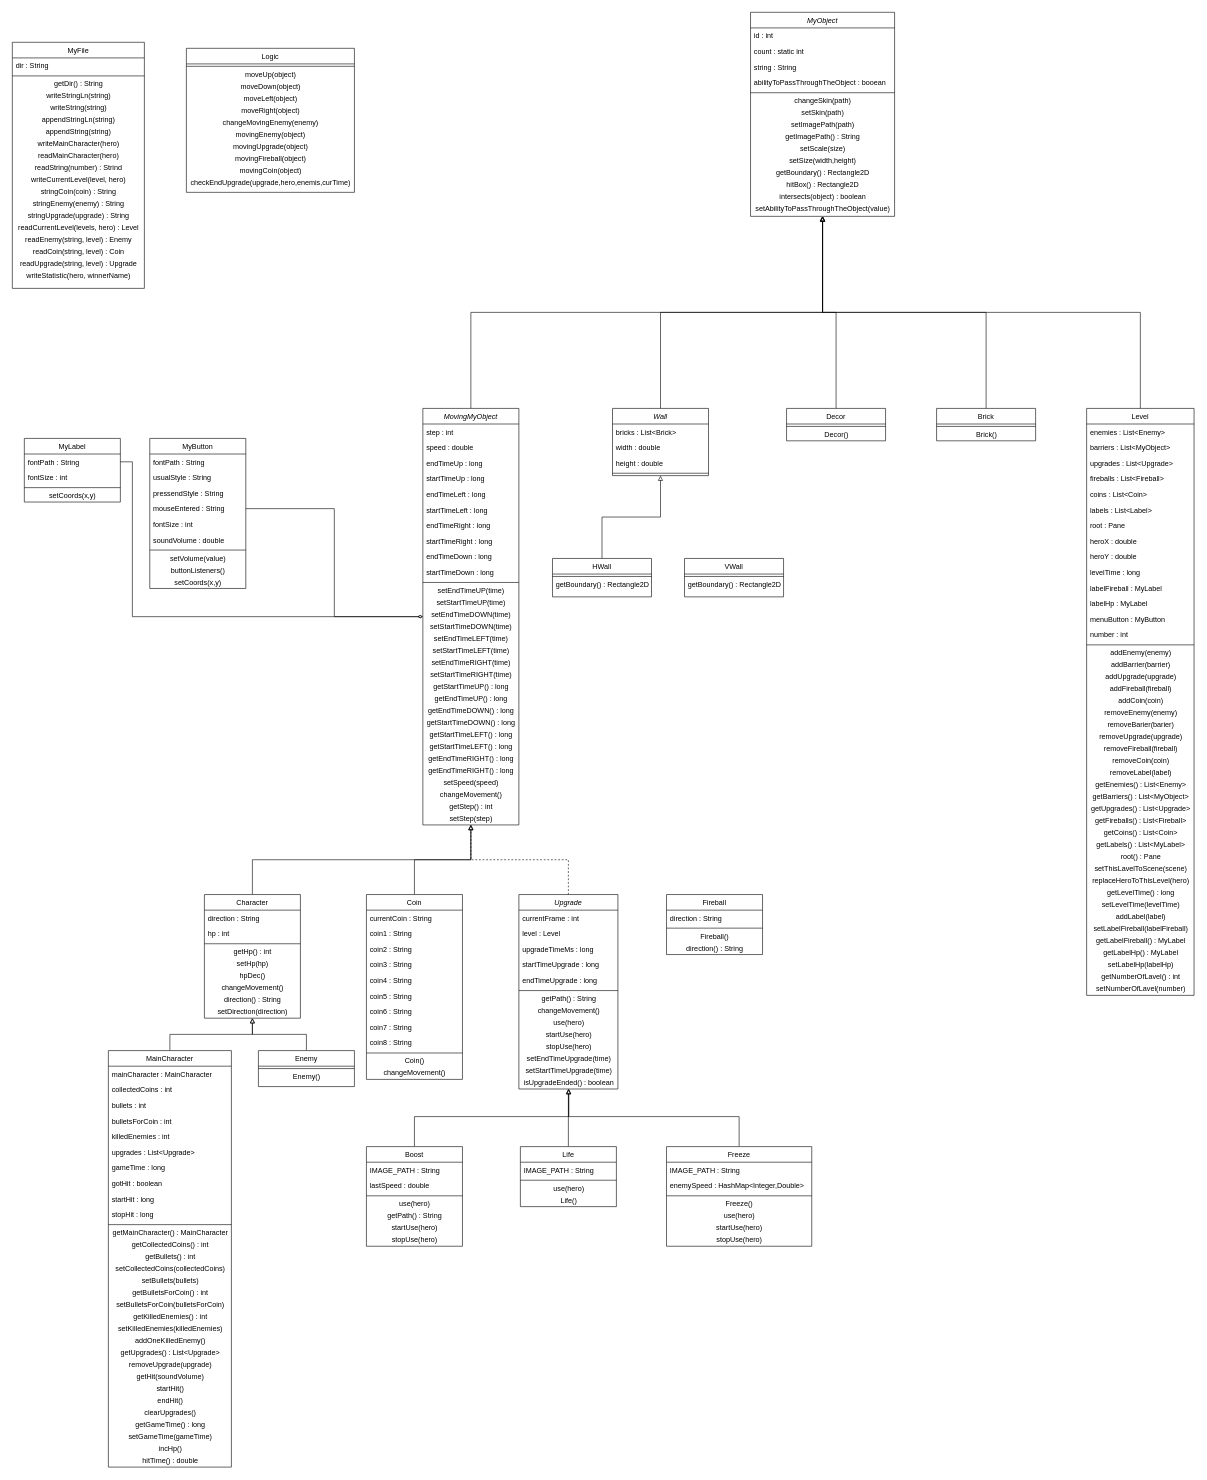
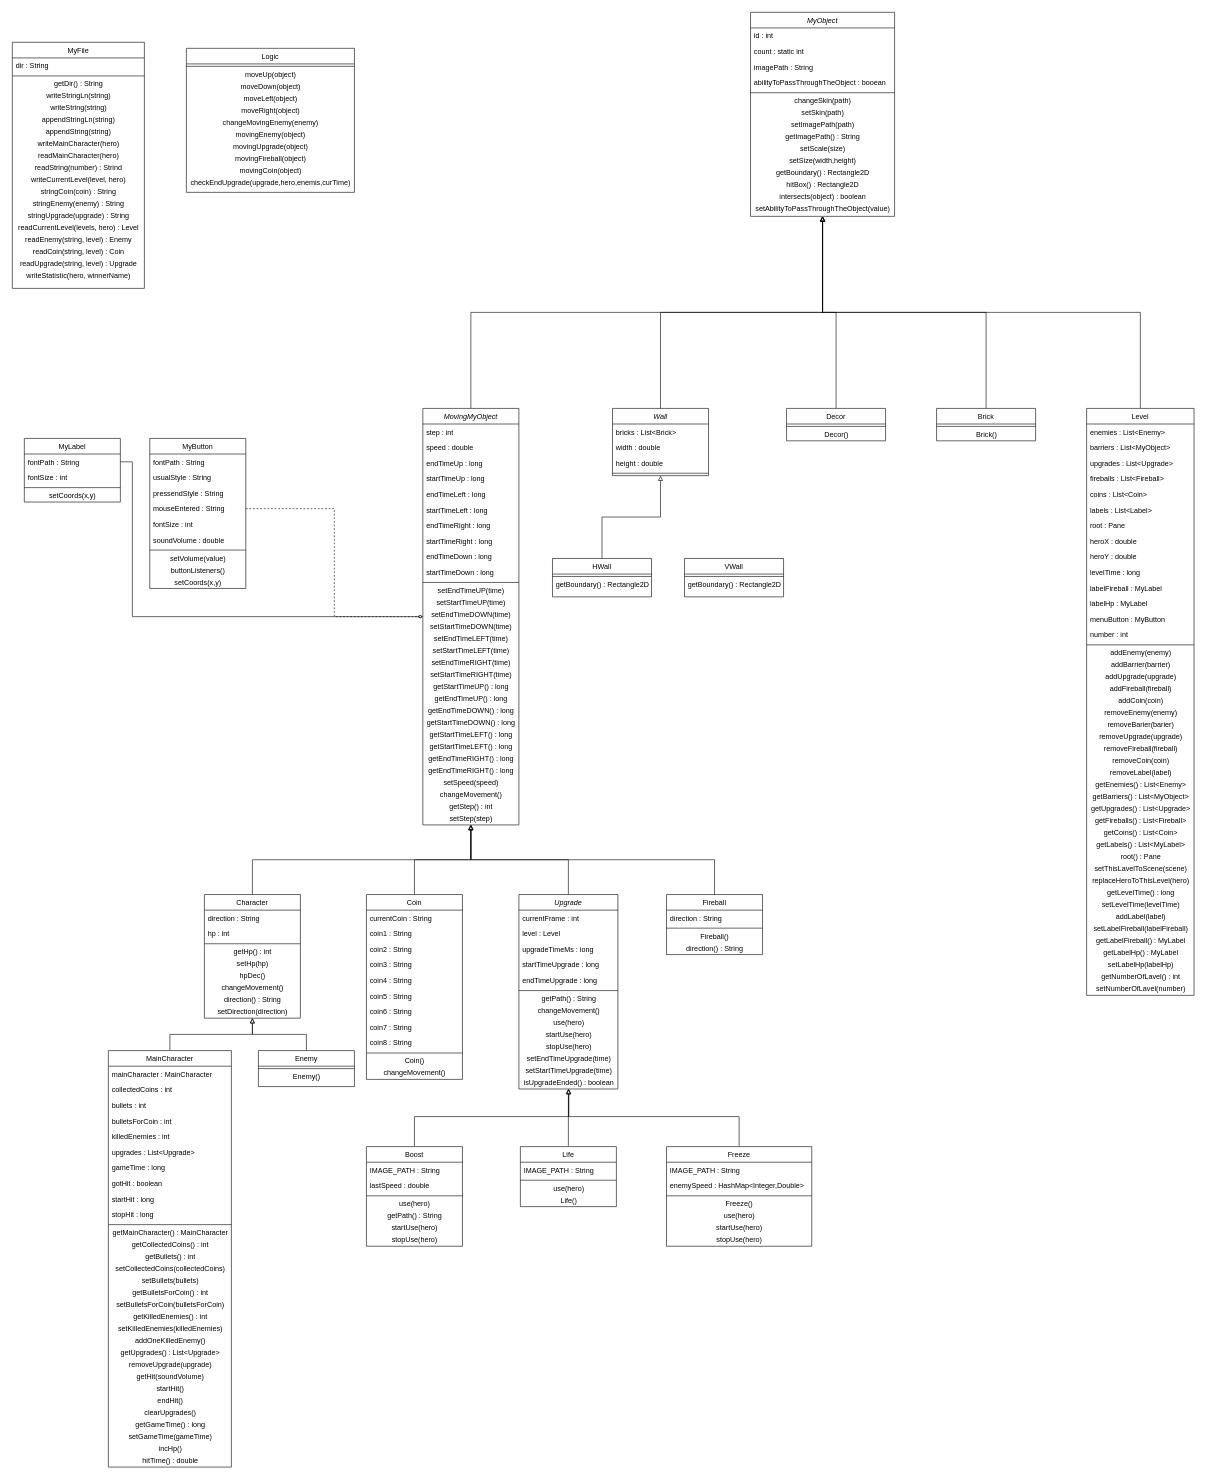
node "string : String": label "string : String" -> "imagePath : String"
edge "mouseEntered : String" -> "MovingMyObject": style solid -> dashed
edge "Fireball" -> "MovingMyObject": added
edge "Upgrade" -> "MovingMyObject": style dashed -> solid
